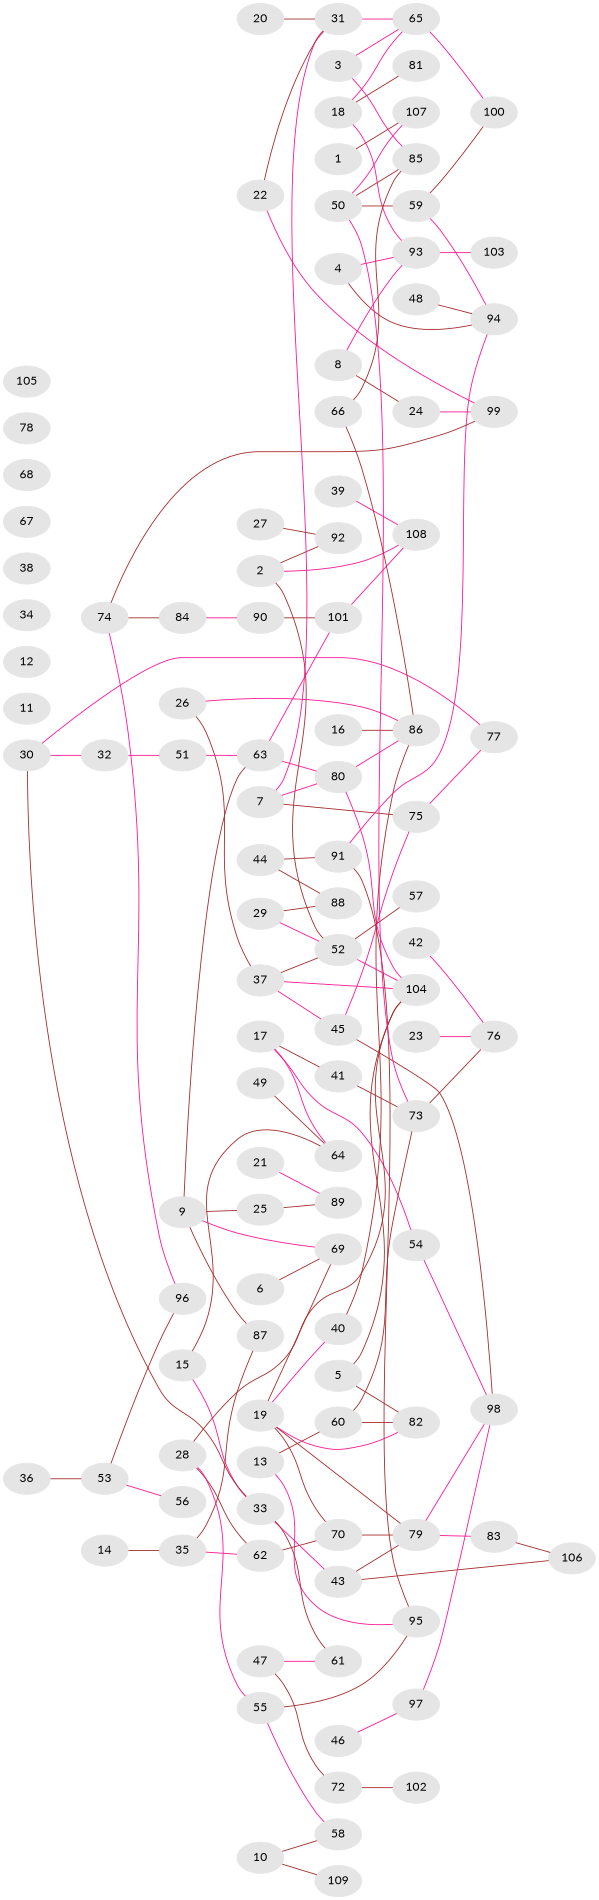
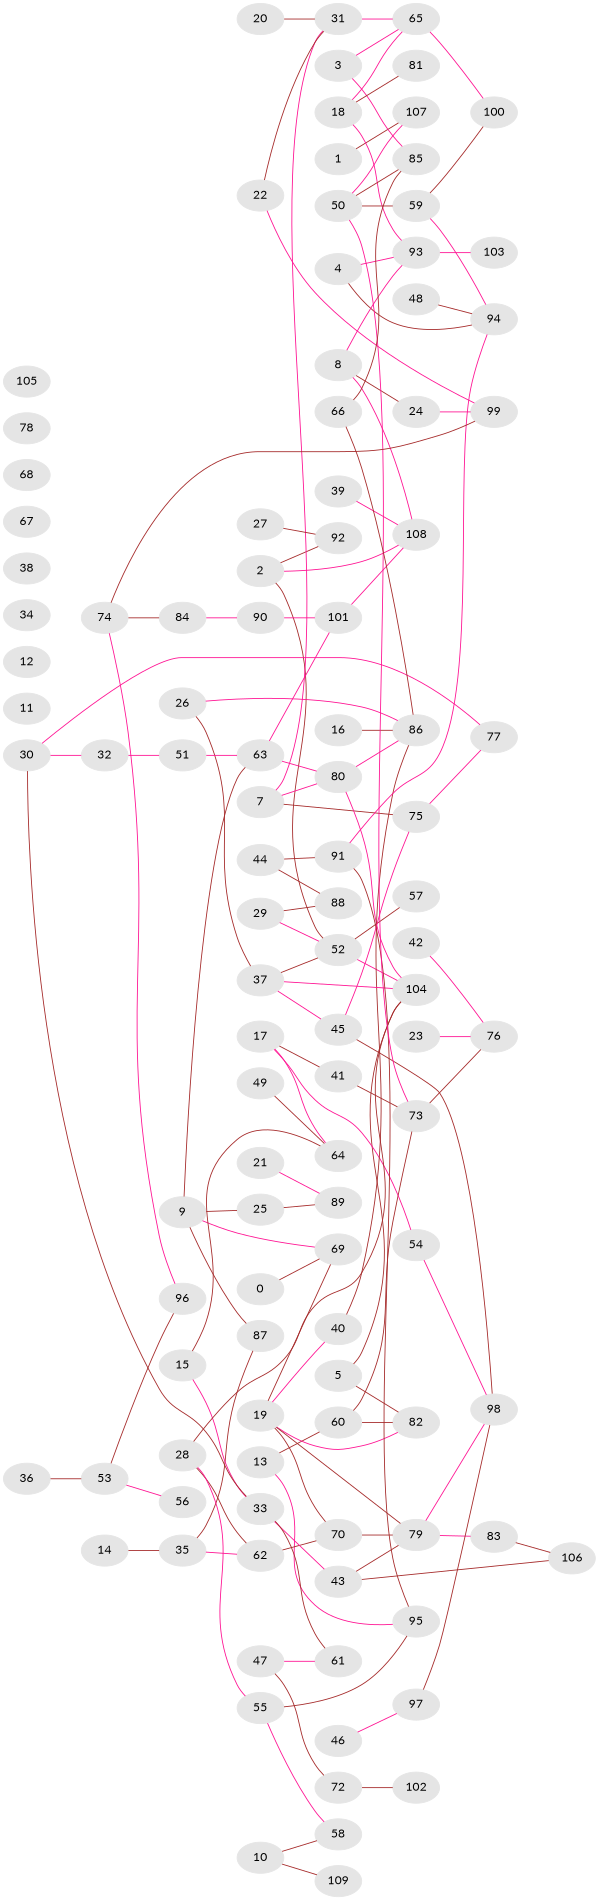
edge "8" -- "108": added
edge "90" -- "101": color brown -> deeppink
node "6": label "6" -> "0"
edge "98" -- "97": color deeppink -> brown
